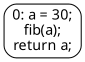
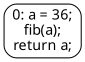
node "0: a = 30; fib(a); return a;": label "0: a = 30; fib(a); return a;" -> "0: a = 36; fib(a); return a;"
